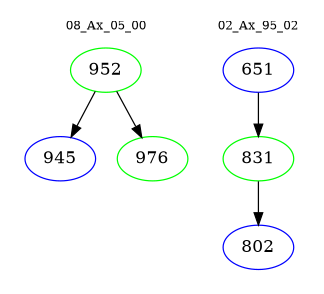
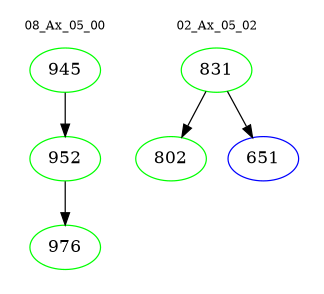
cluster "02_Ax_95_02": label "02_Ax_95_02" -> "02_Ax_05_02"
edge "651" -> "831": reversed
edge "952" -> "945": reversed
node "945": color blue -> green
node "802": color blue -> green
